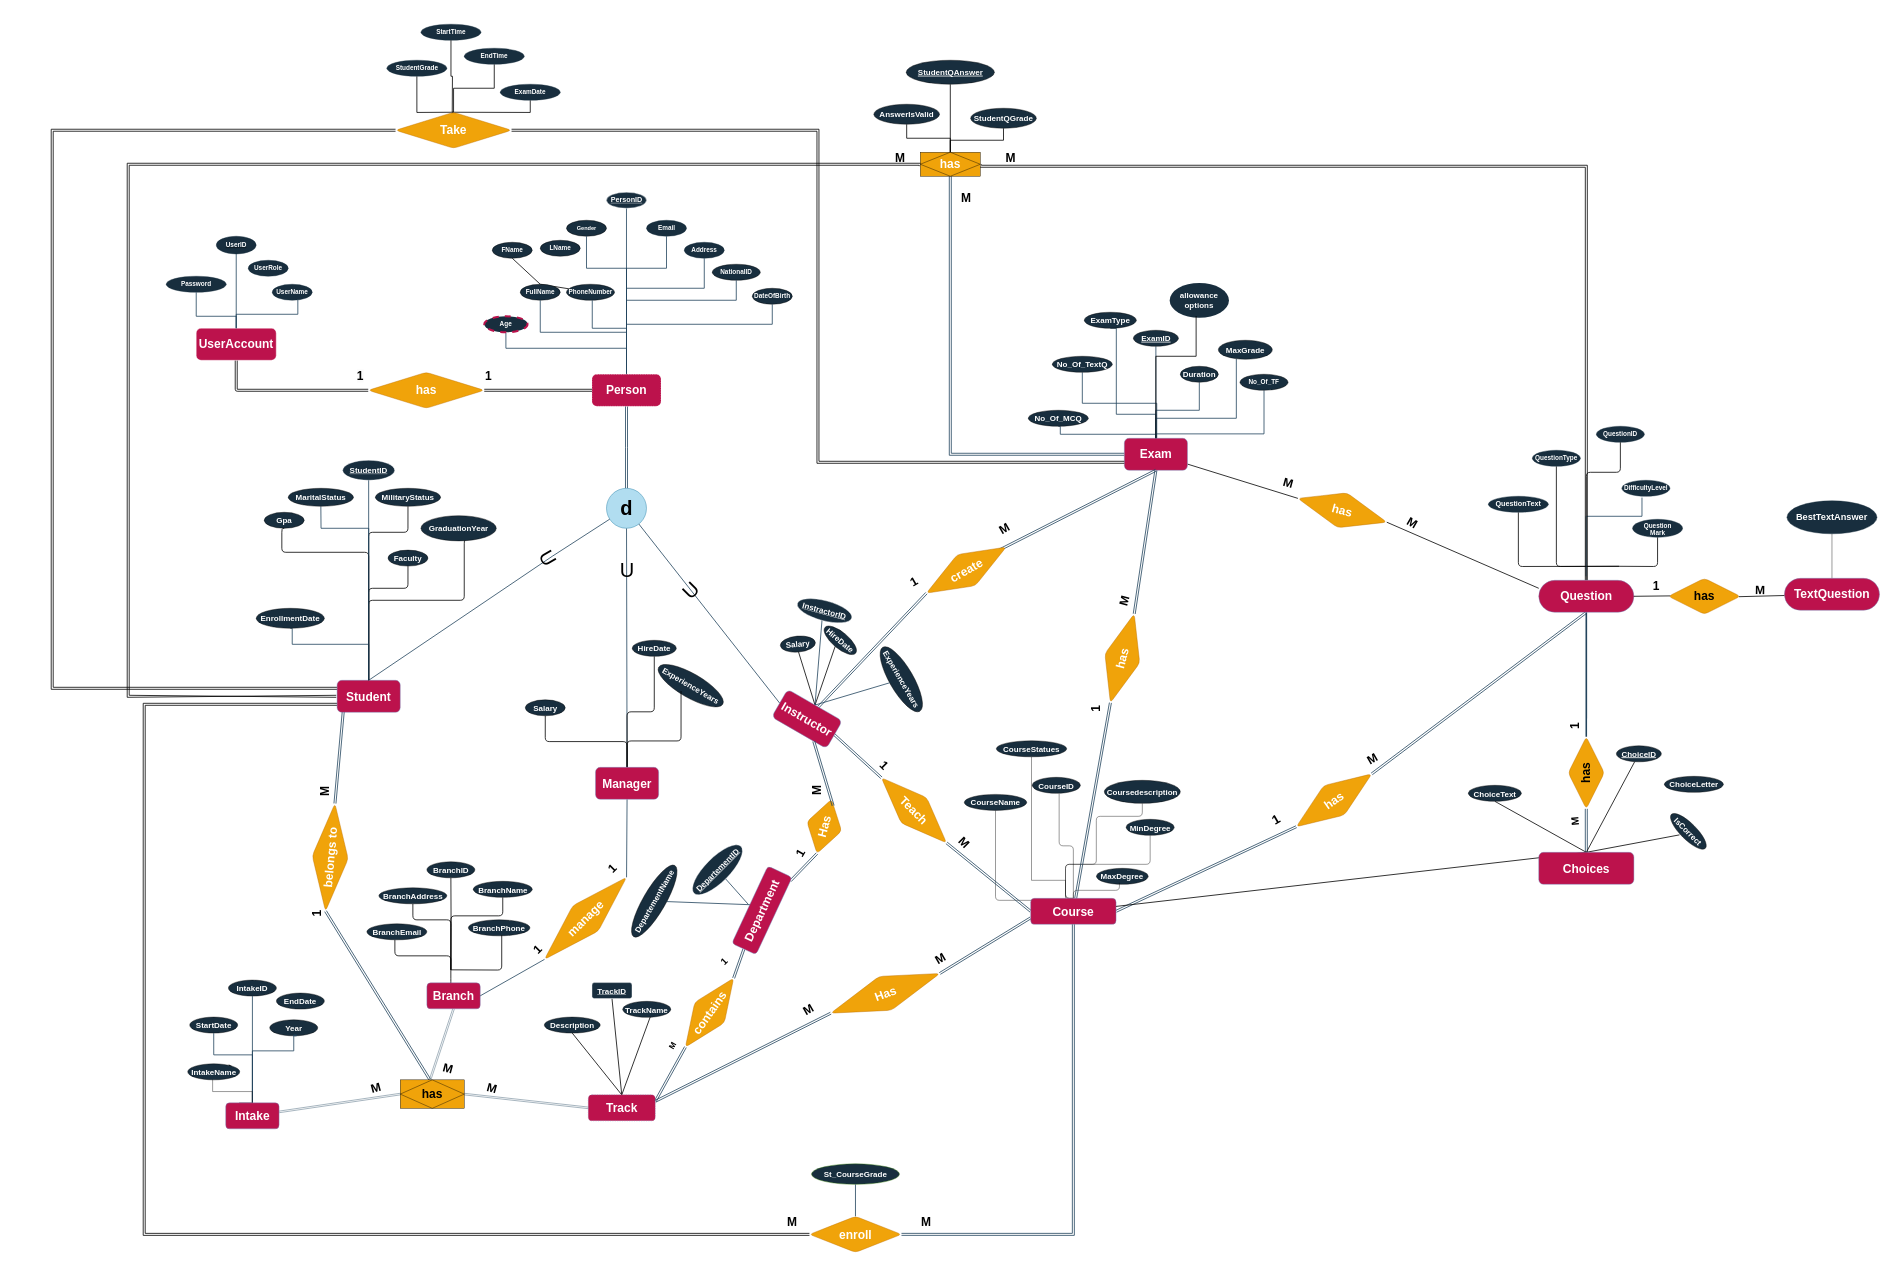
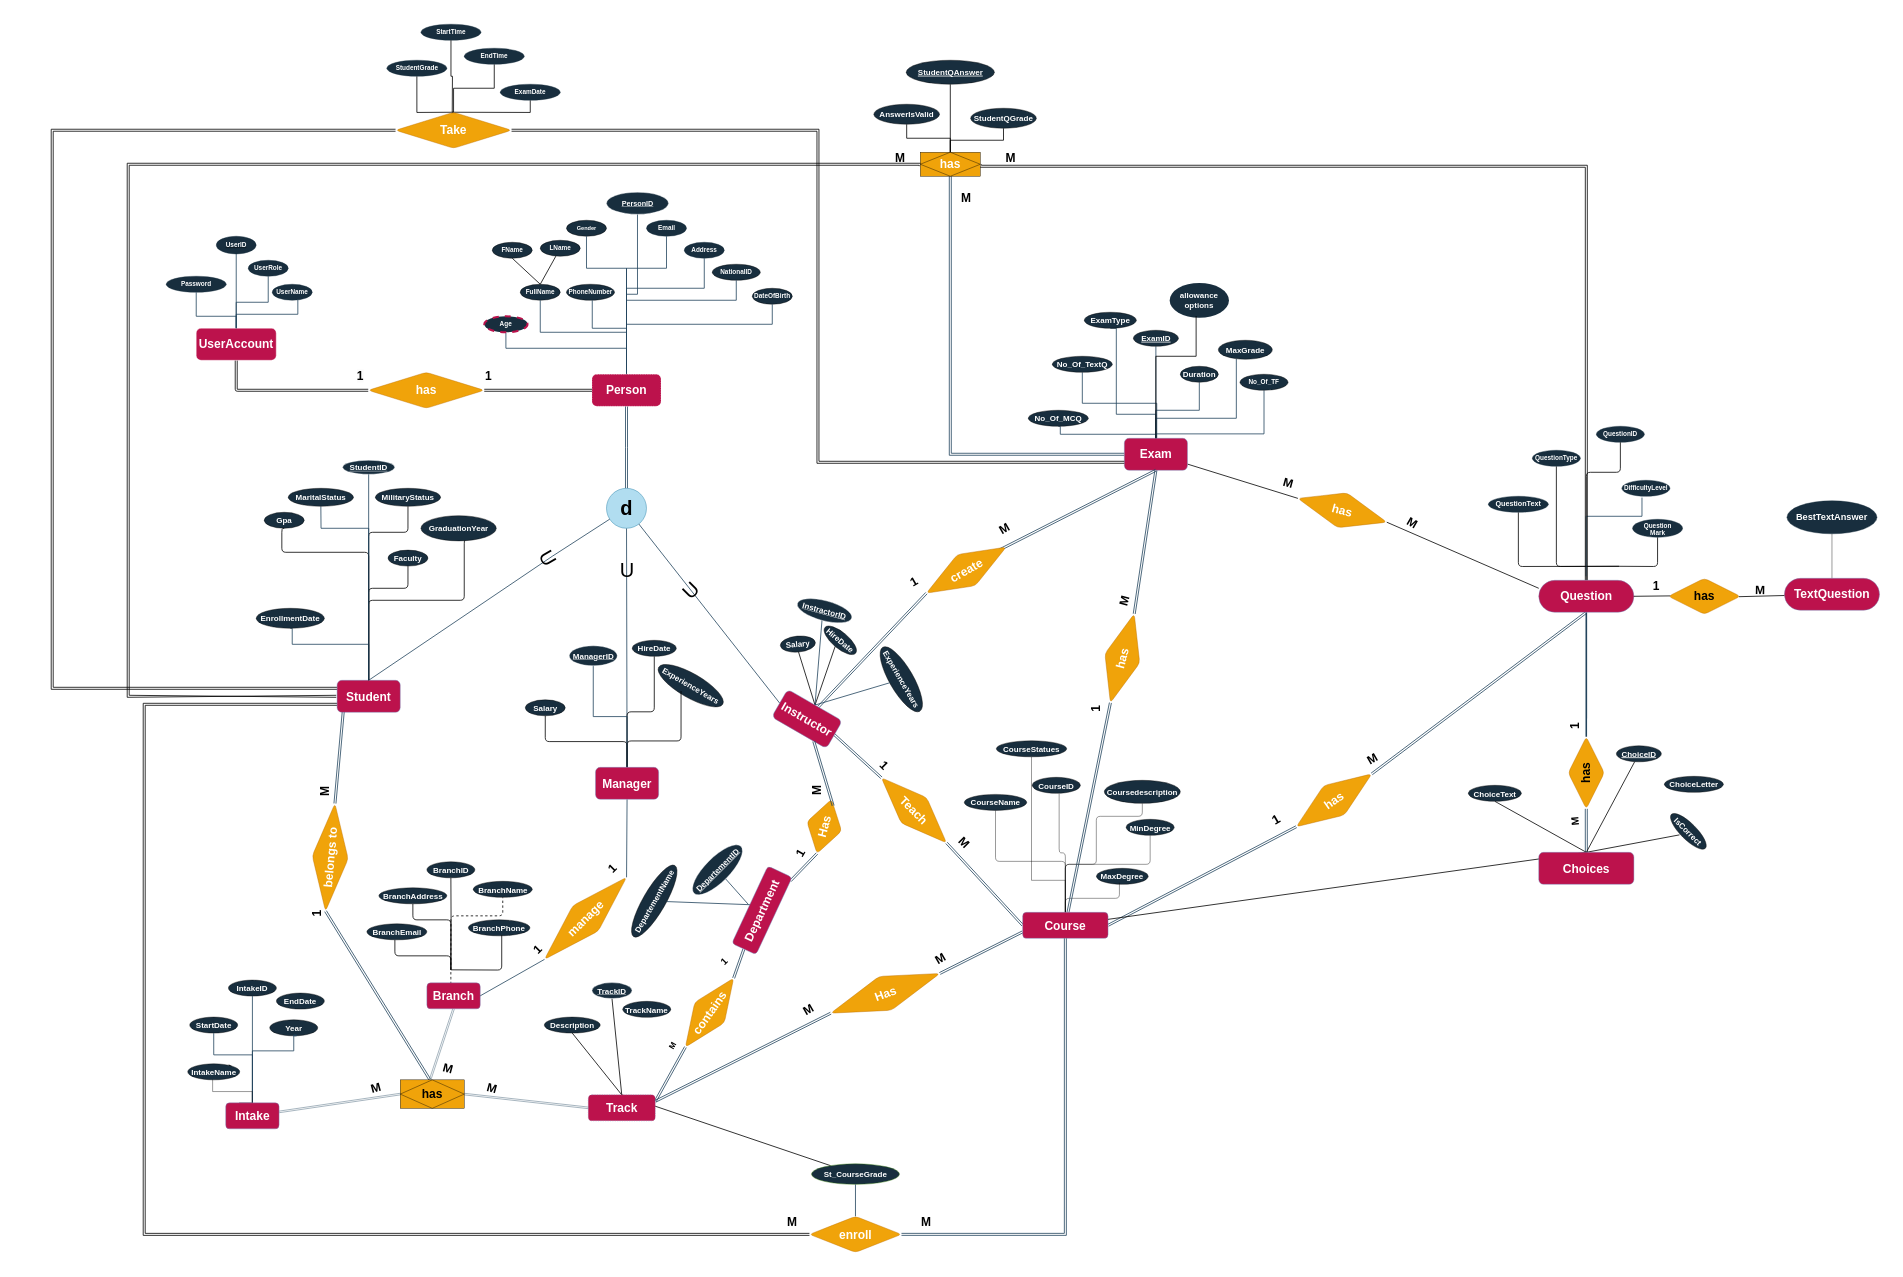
node "PersonID": size 40x16 -> 62x22
edge "FullName" -- "PhoneNumber": now "FullName" -- "LName"
edge "UserRole" -- "UserAccount": added
node "StudentID": size 52x20 -> 52x14
node "ManagerID": added
edge "ManagerID" -- "Manager": added
node "Course": moved (1073, 911) -> (1065, 925)
edge "BranchName" -- "Branch": style solid -> dashed
node "TrackID": shape rounded rectangle -> ellipse
edge "TrackName" -- "Track": now "St_CourseGrade" -- "Track"
